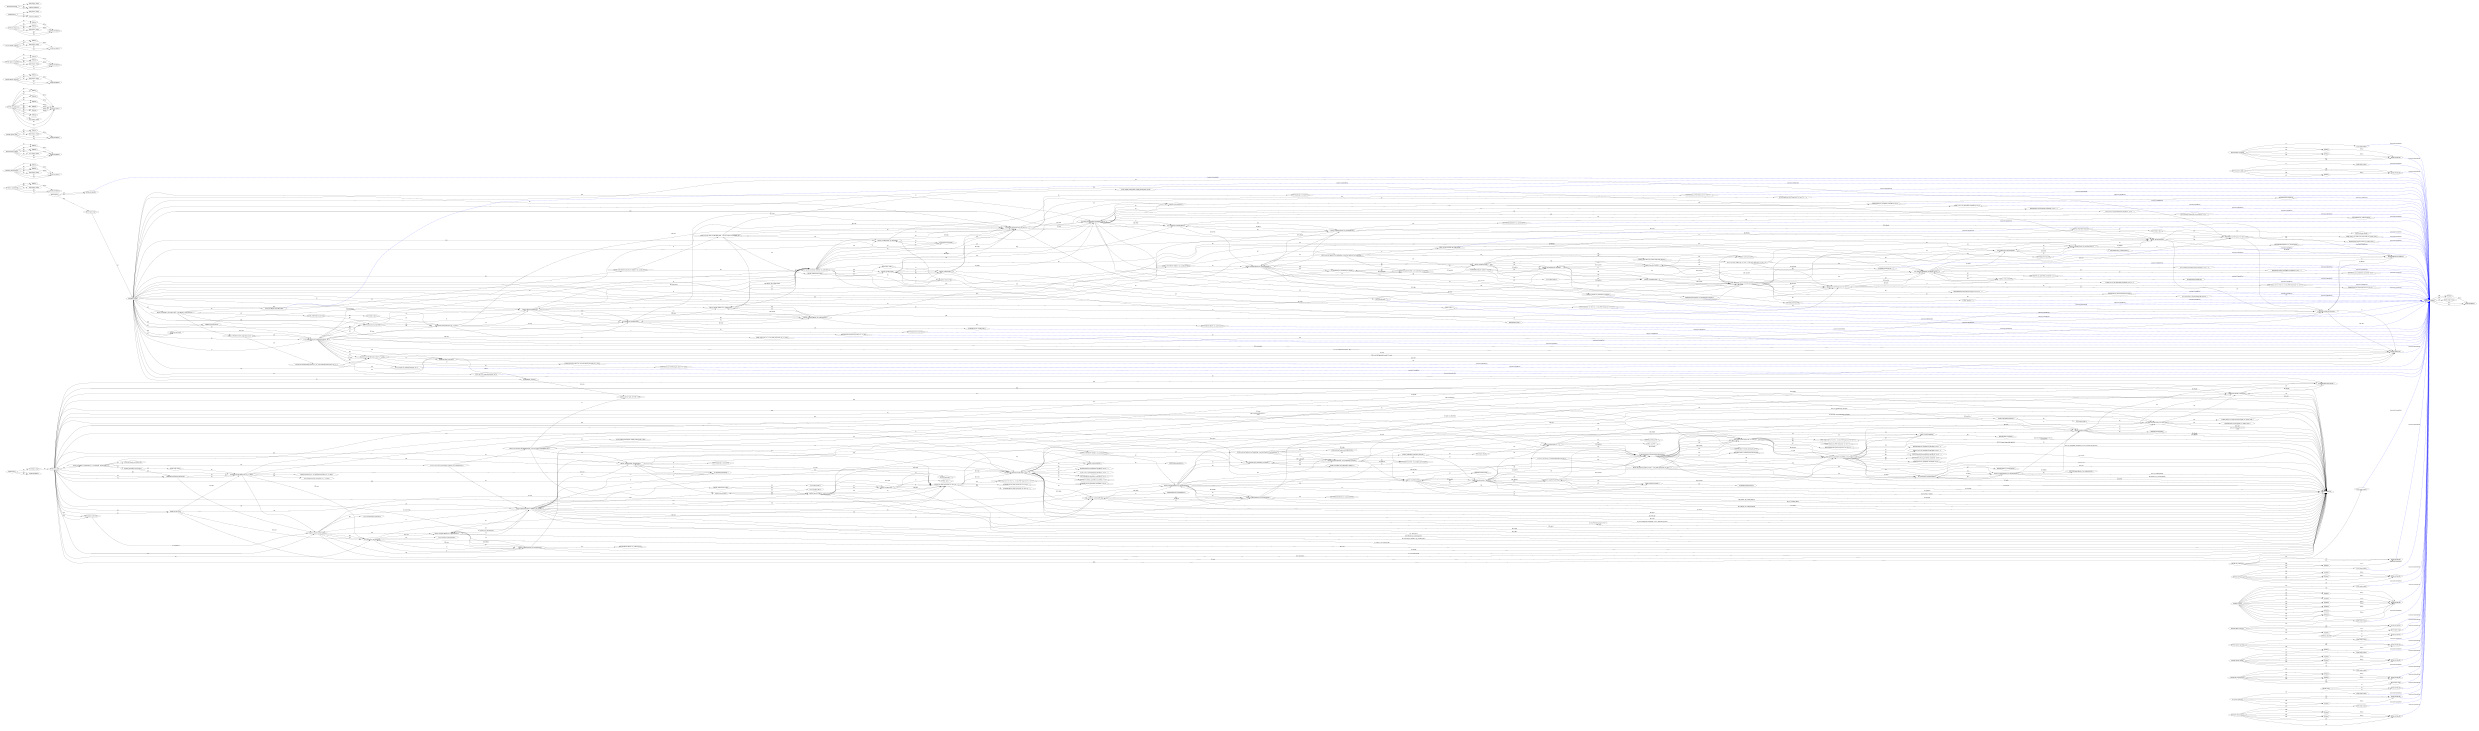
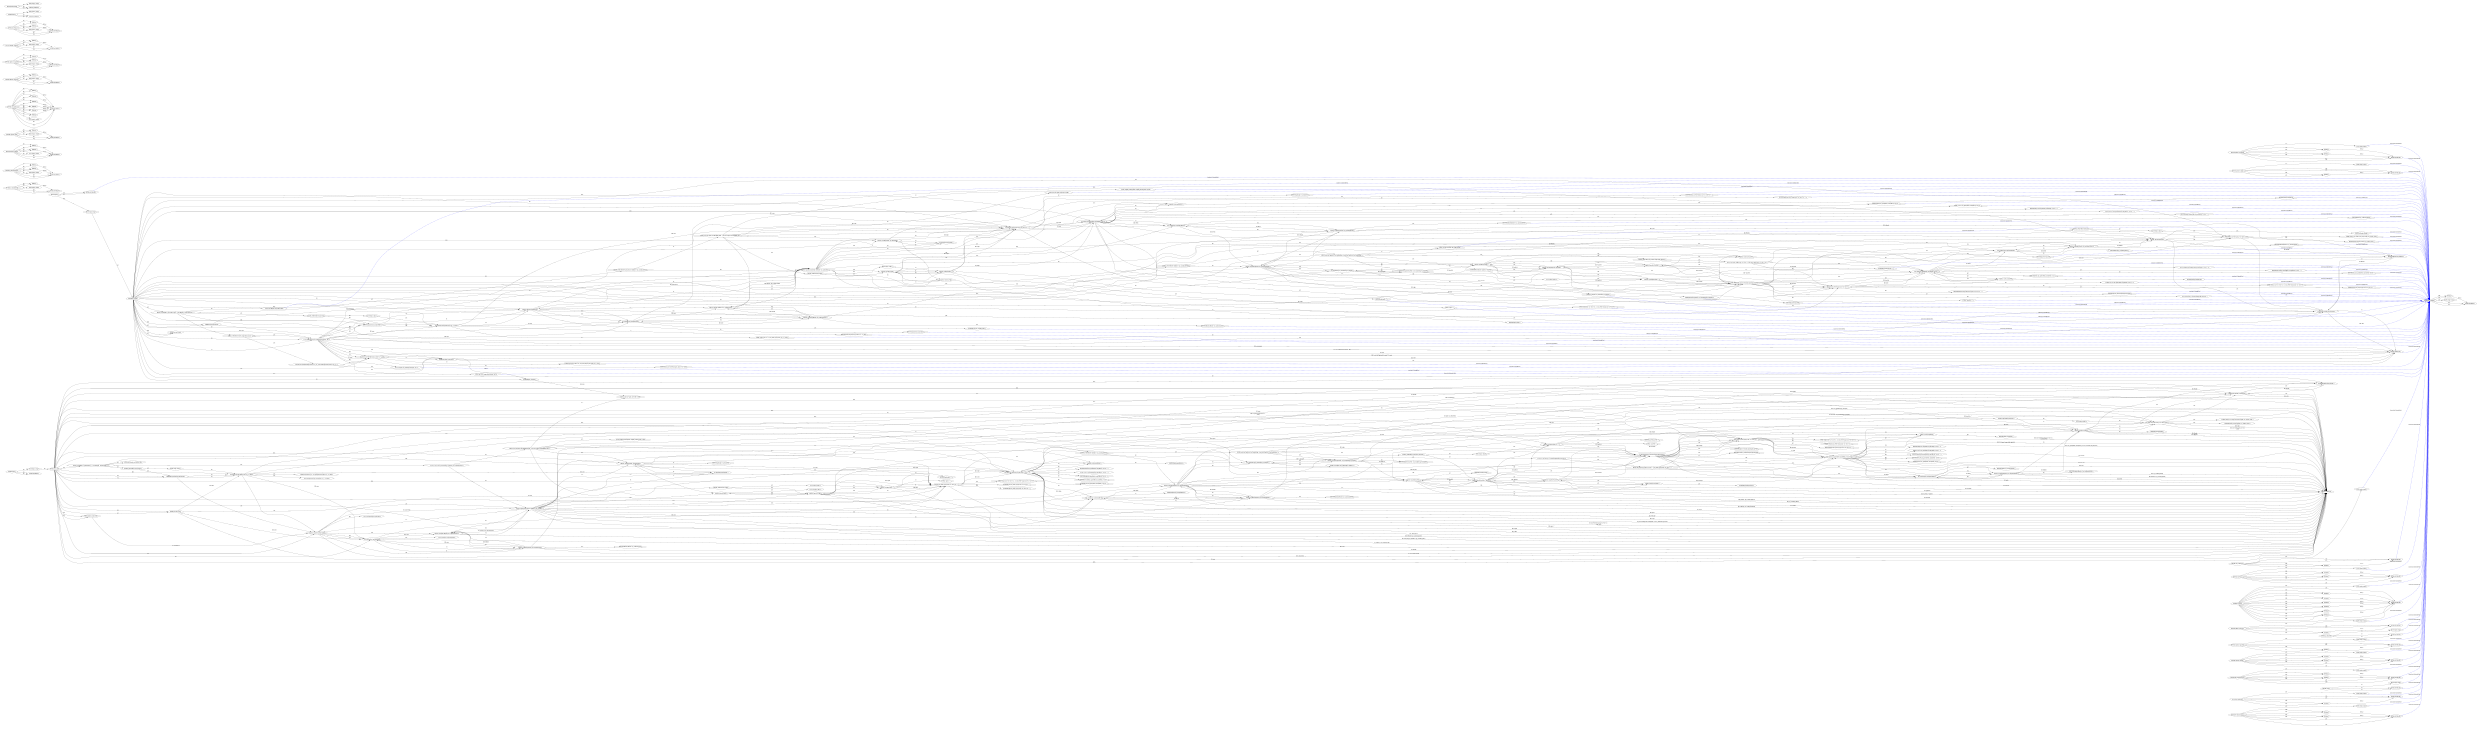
node "<(LOCAL,const char* topDir: char*)<SUB>17</SUB>>": added
node "<(LOCAL,const char* basePath: char*)<SUB>23</SUB>>": removed
